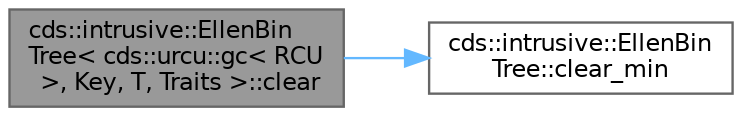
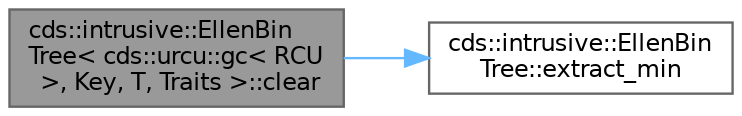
node "cds::intrusive::EllenBin Tree::clear_min": label "cds::intrusive::EllenBin Tree::clear_min" -> "cds::intrusive::EllenBin Tree::extract_min"
